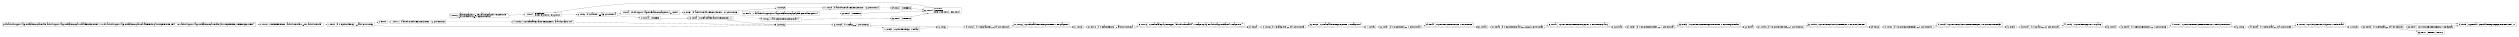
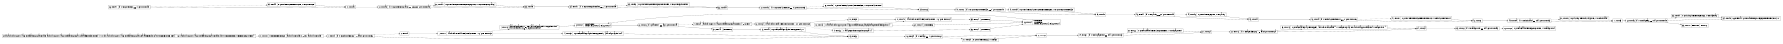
node "27: 0x0095": removed
node "52: 0x00f5": text "if (r7.mBridgeTag == null) this L_0x00fe" -> "if (r7.mBridgeTag == null) goto L_0x00fe"
